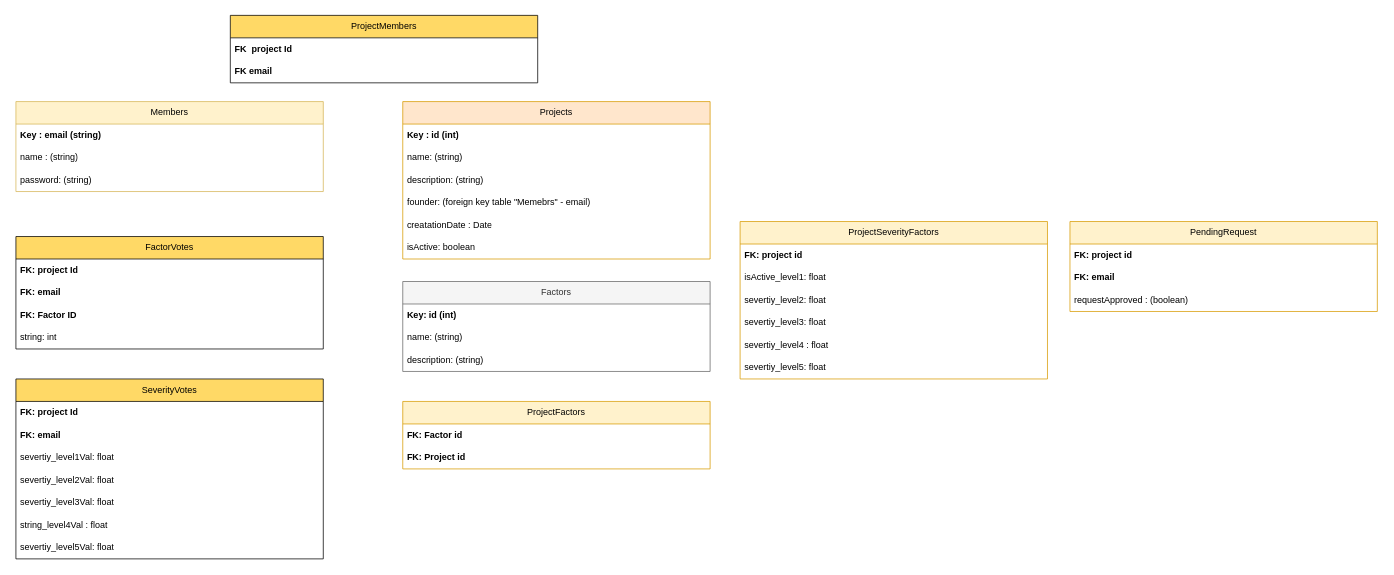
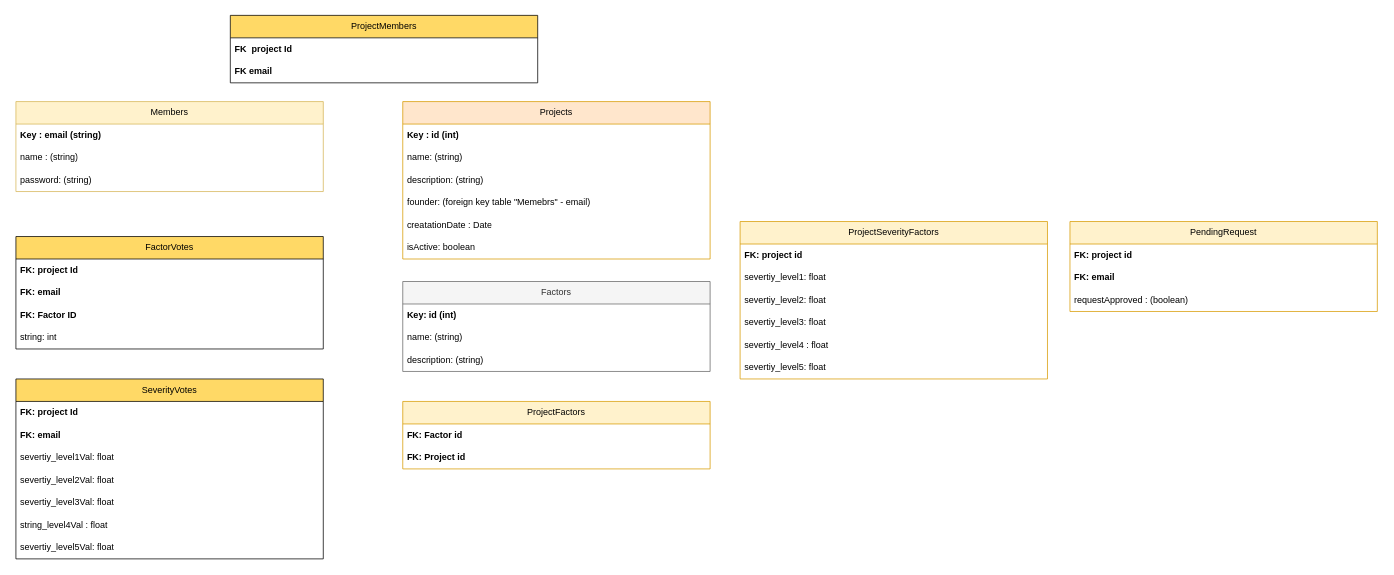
node "isActive_level1: float": label "isActive_level1: float" -> "severtiy_level1: float"
